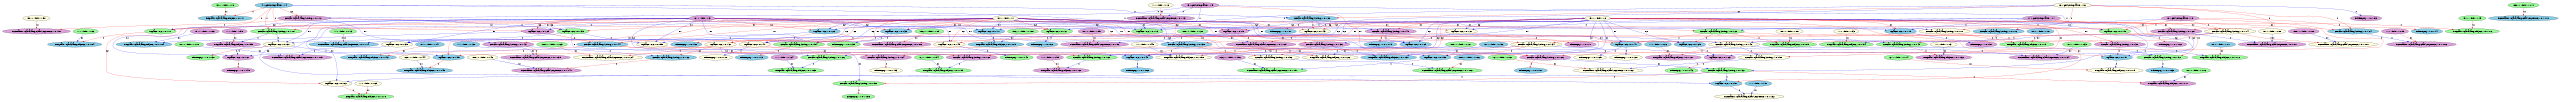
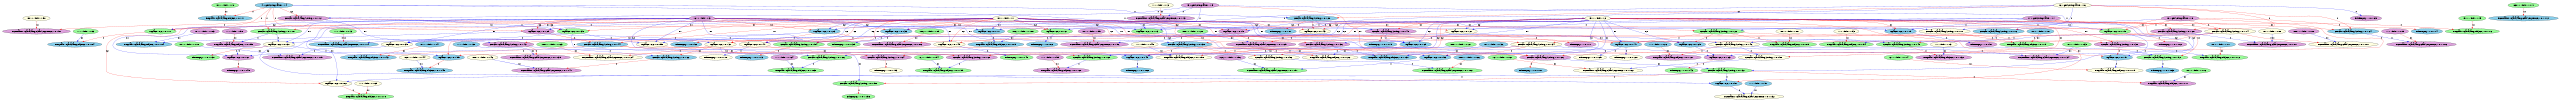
edge "r6!:!getStringValue!!!-!6" -> "concat!!Ljava/lang/String;!:!0!-!10": color red -> blue
edge "replace!!CC!:!0!-!25" -> "replace!!CC!:!0!-!31": added, label "t"
